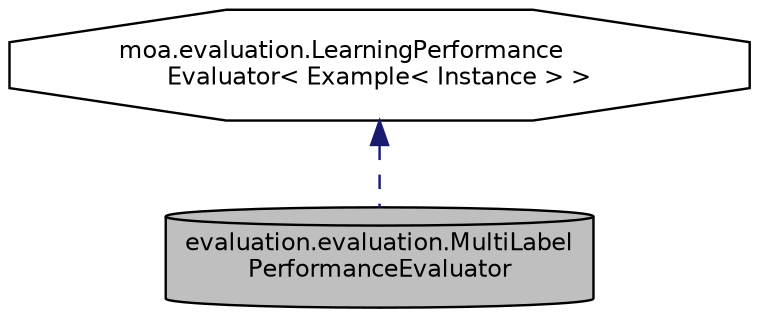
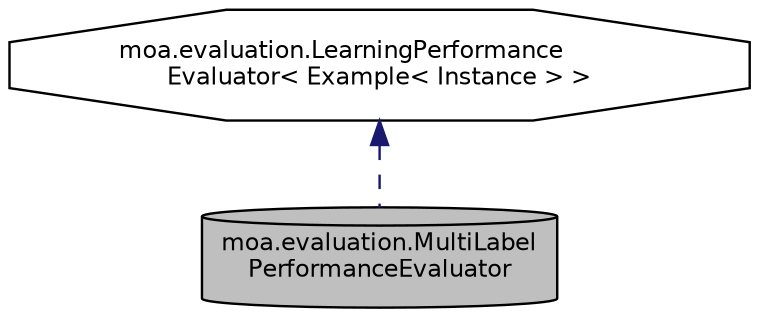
node "evaluation.evaluation.MultiLabel PerformanceEvaluator": label "evaluation.evaluation.MultiLabel PerformanceEvaluator" -> "moa.evaluation.MultiLabel PerformanceEvaluator"
